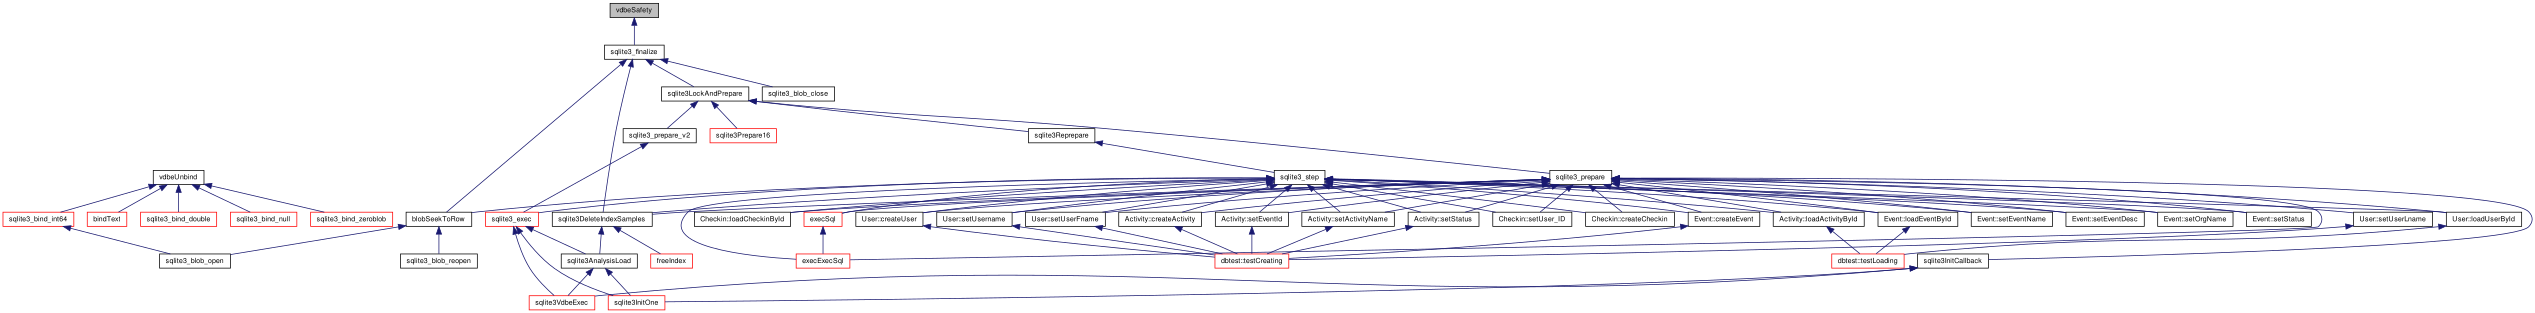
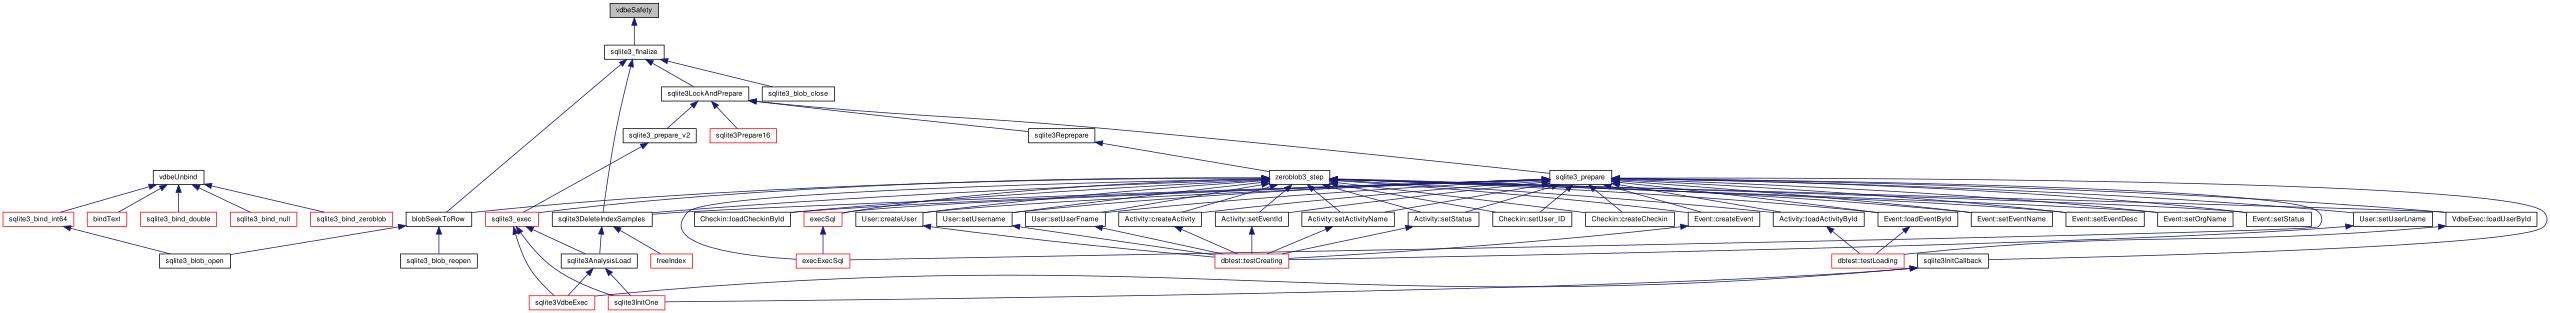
node "sqlite3_step": label "sqlite3_step" -> "zeroblob3_step"
node "User::loadUserById": label "User::loadUserById" -> "VdbeExec::loadUserById"
